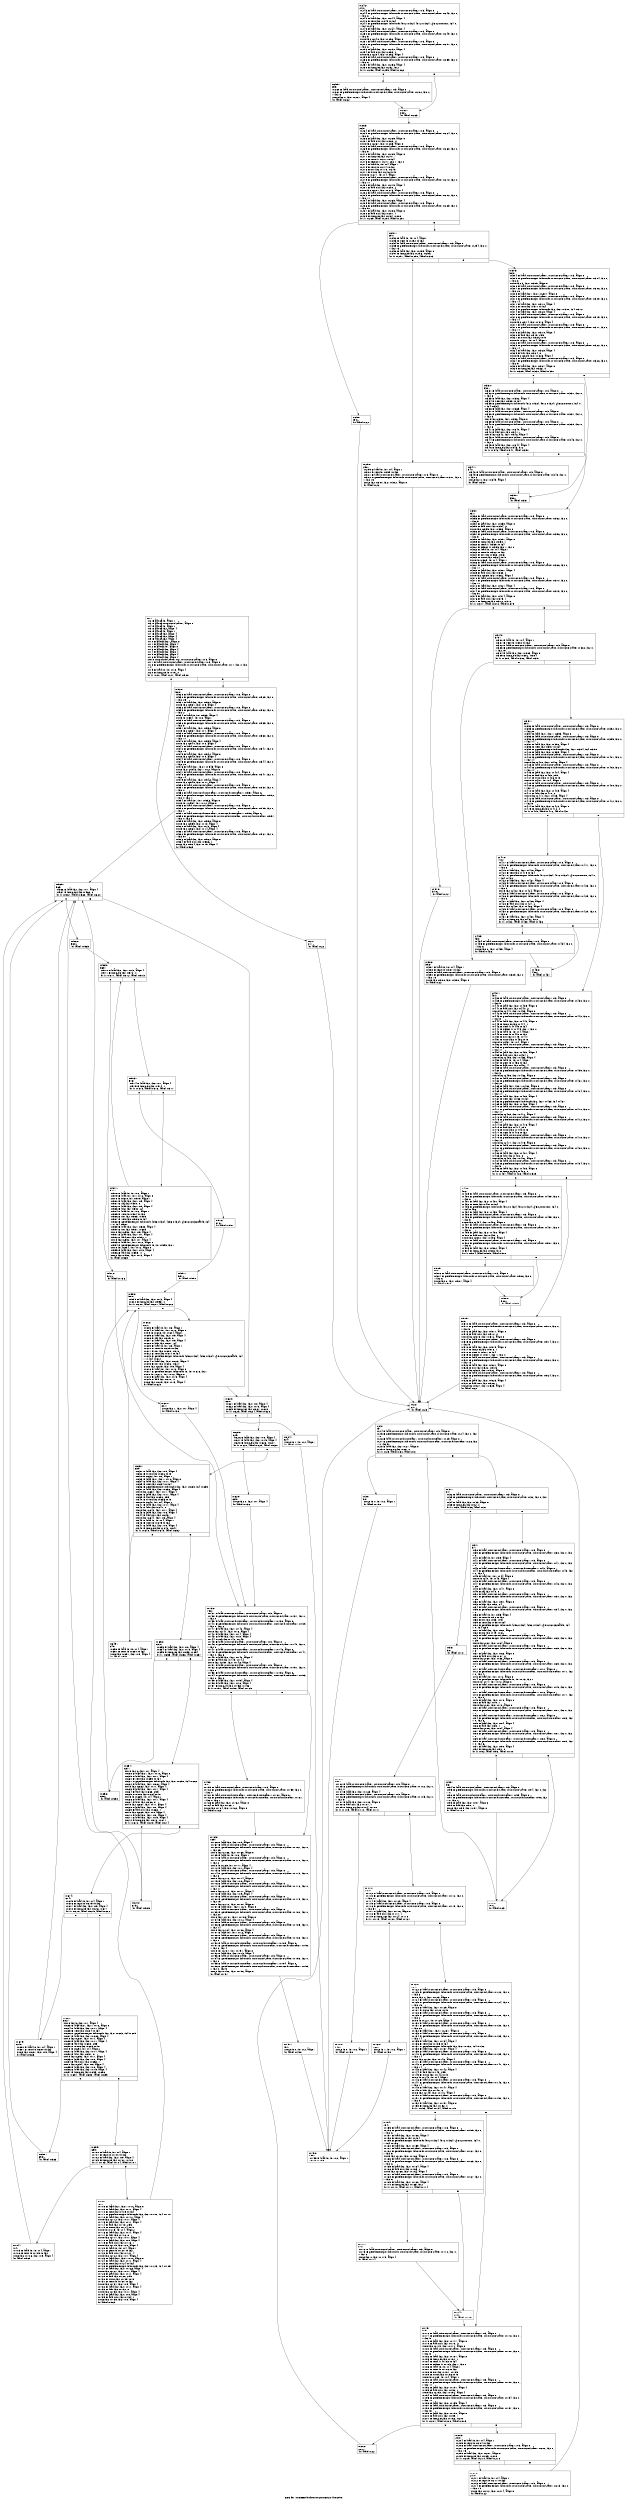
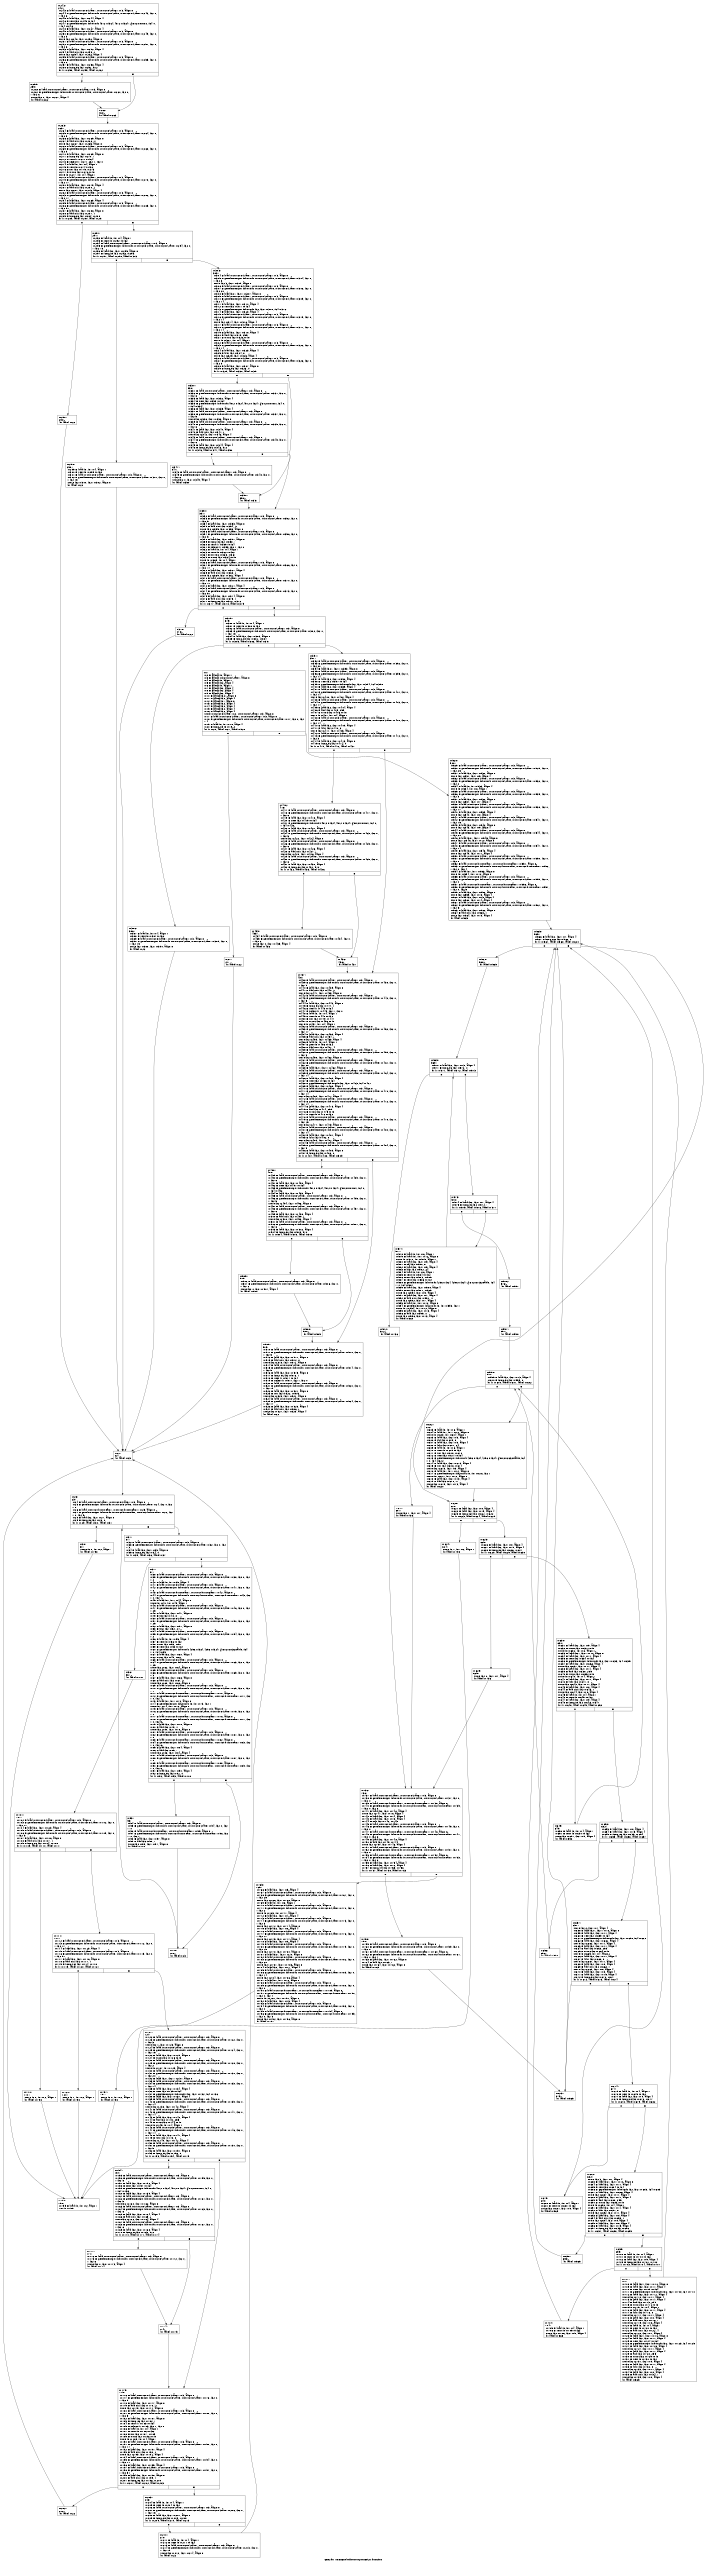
edge "%758:" -> "%765:": now "%758:" -> "%673:"
